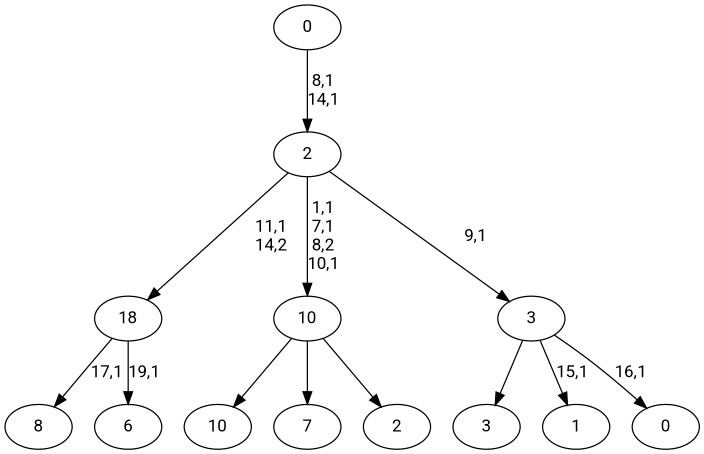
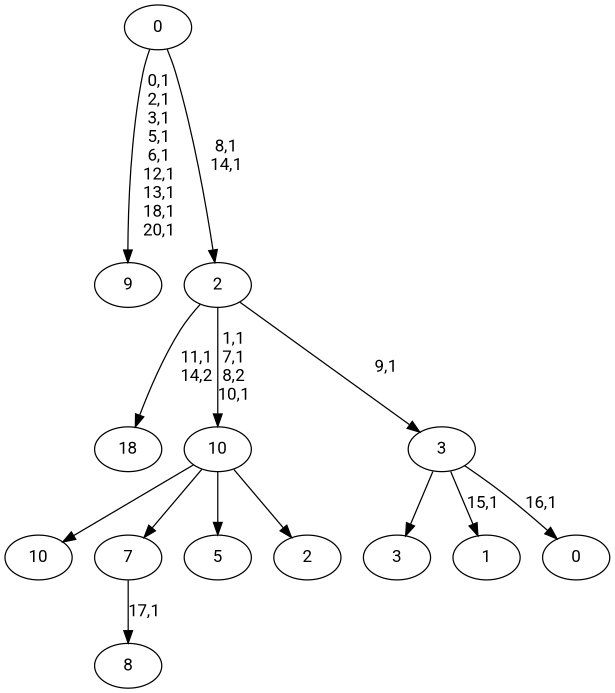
node "9": added
edge "18" -> "8": now "7" -> "8"
node "6": removed
node "5": added
